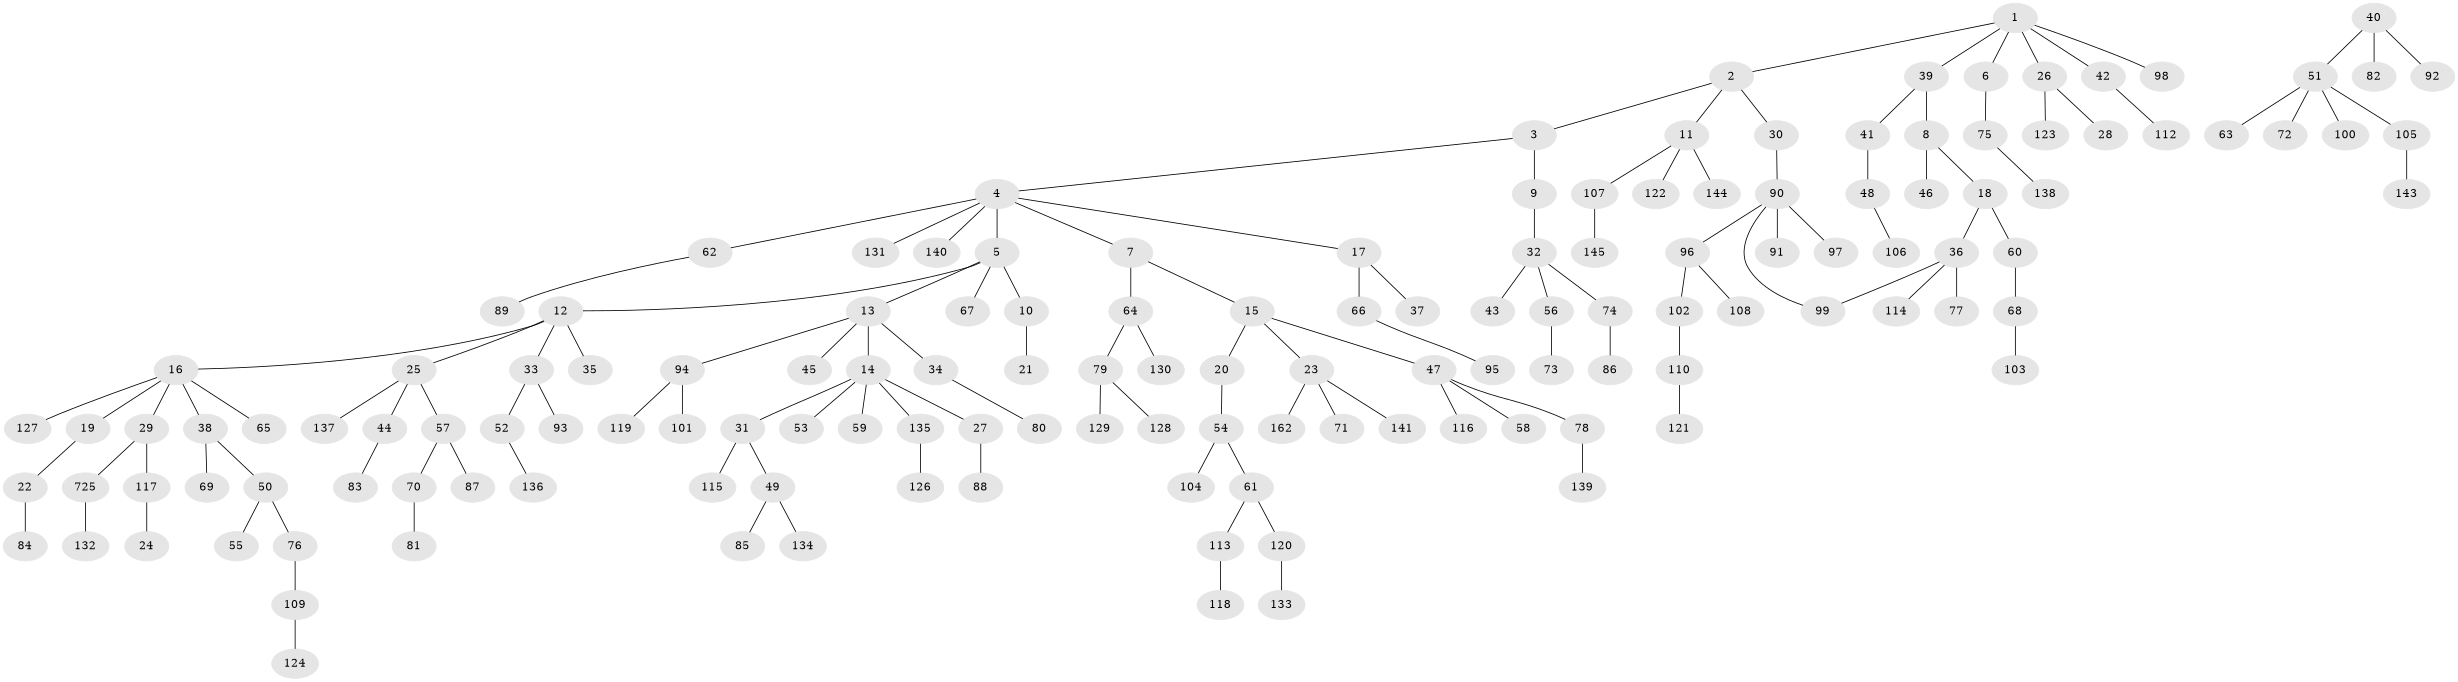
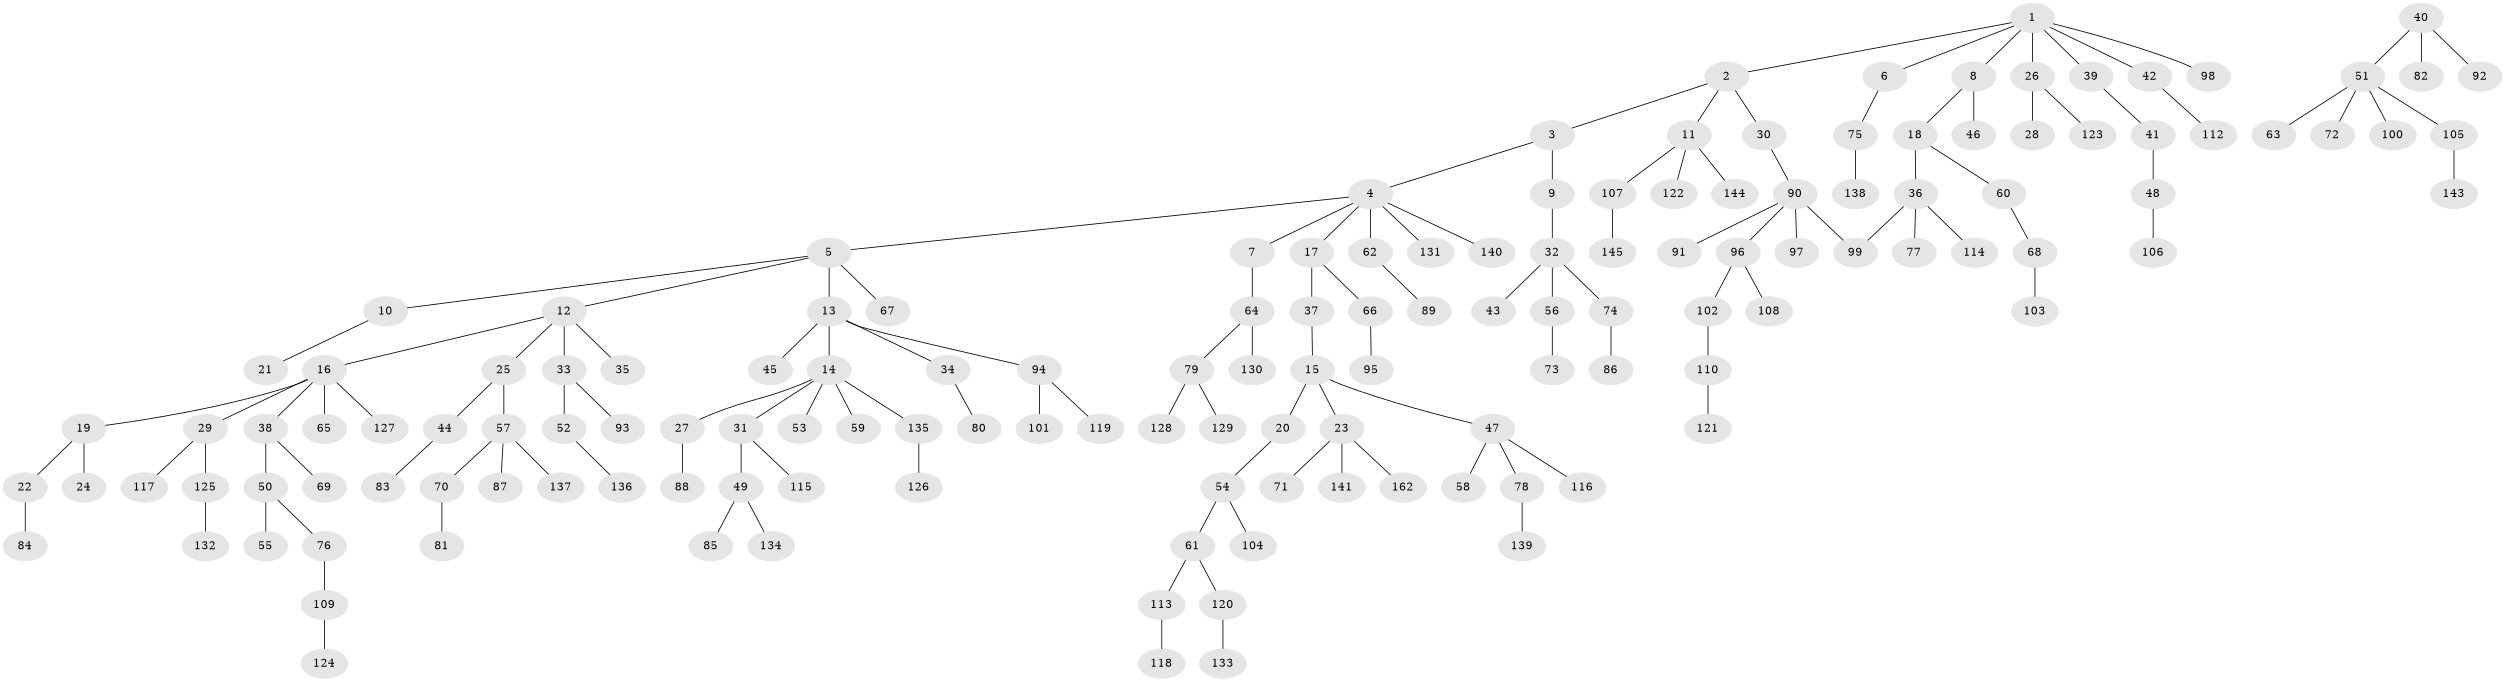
edge "39" -- "8": now "1" -- "8"
edge "7" -- "15": now "37" -- "15"
edge "25" -- "137": now "57" -- "137"
node "725": label "725" -> "125"
edge "117" -- "24": now "19" -- "24"
